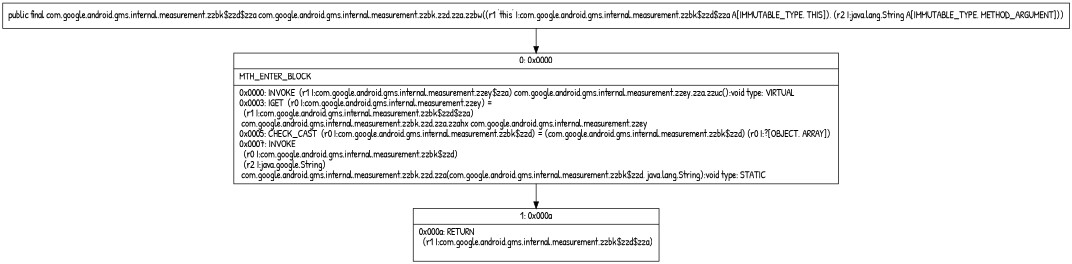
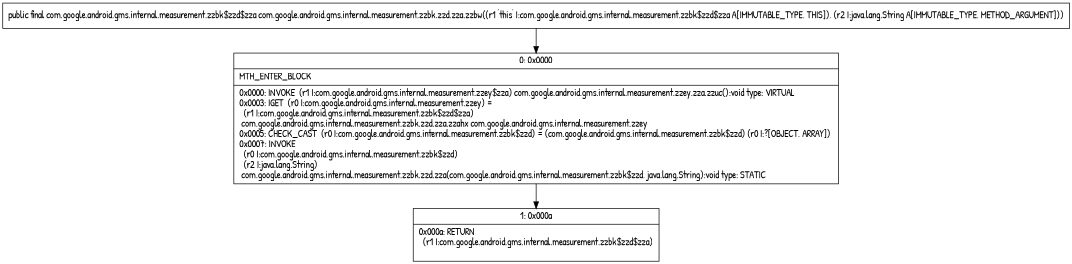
node "0: 0x0000": text "(r2 I:java.google.String)" -> "(r2 I:java.lang.String)"
